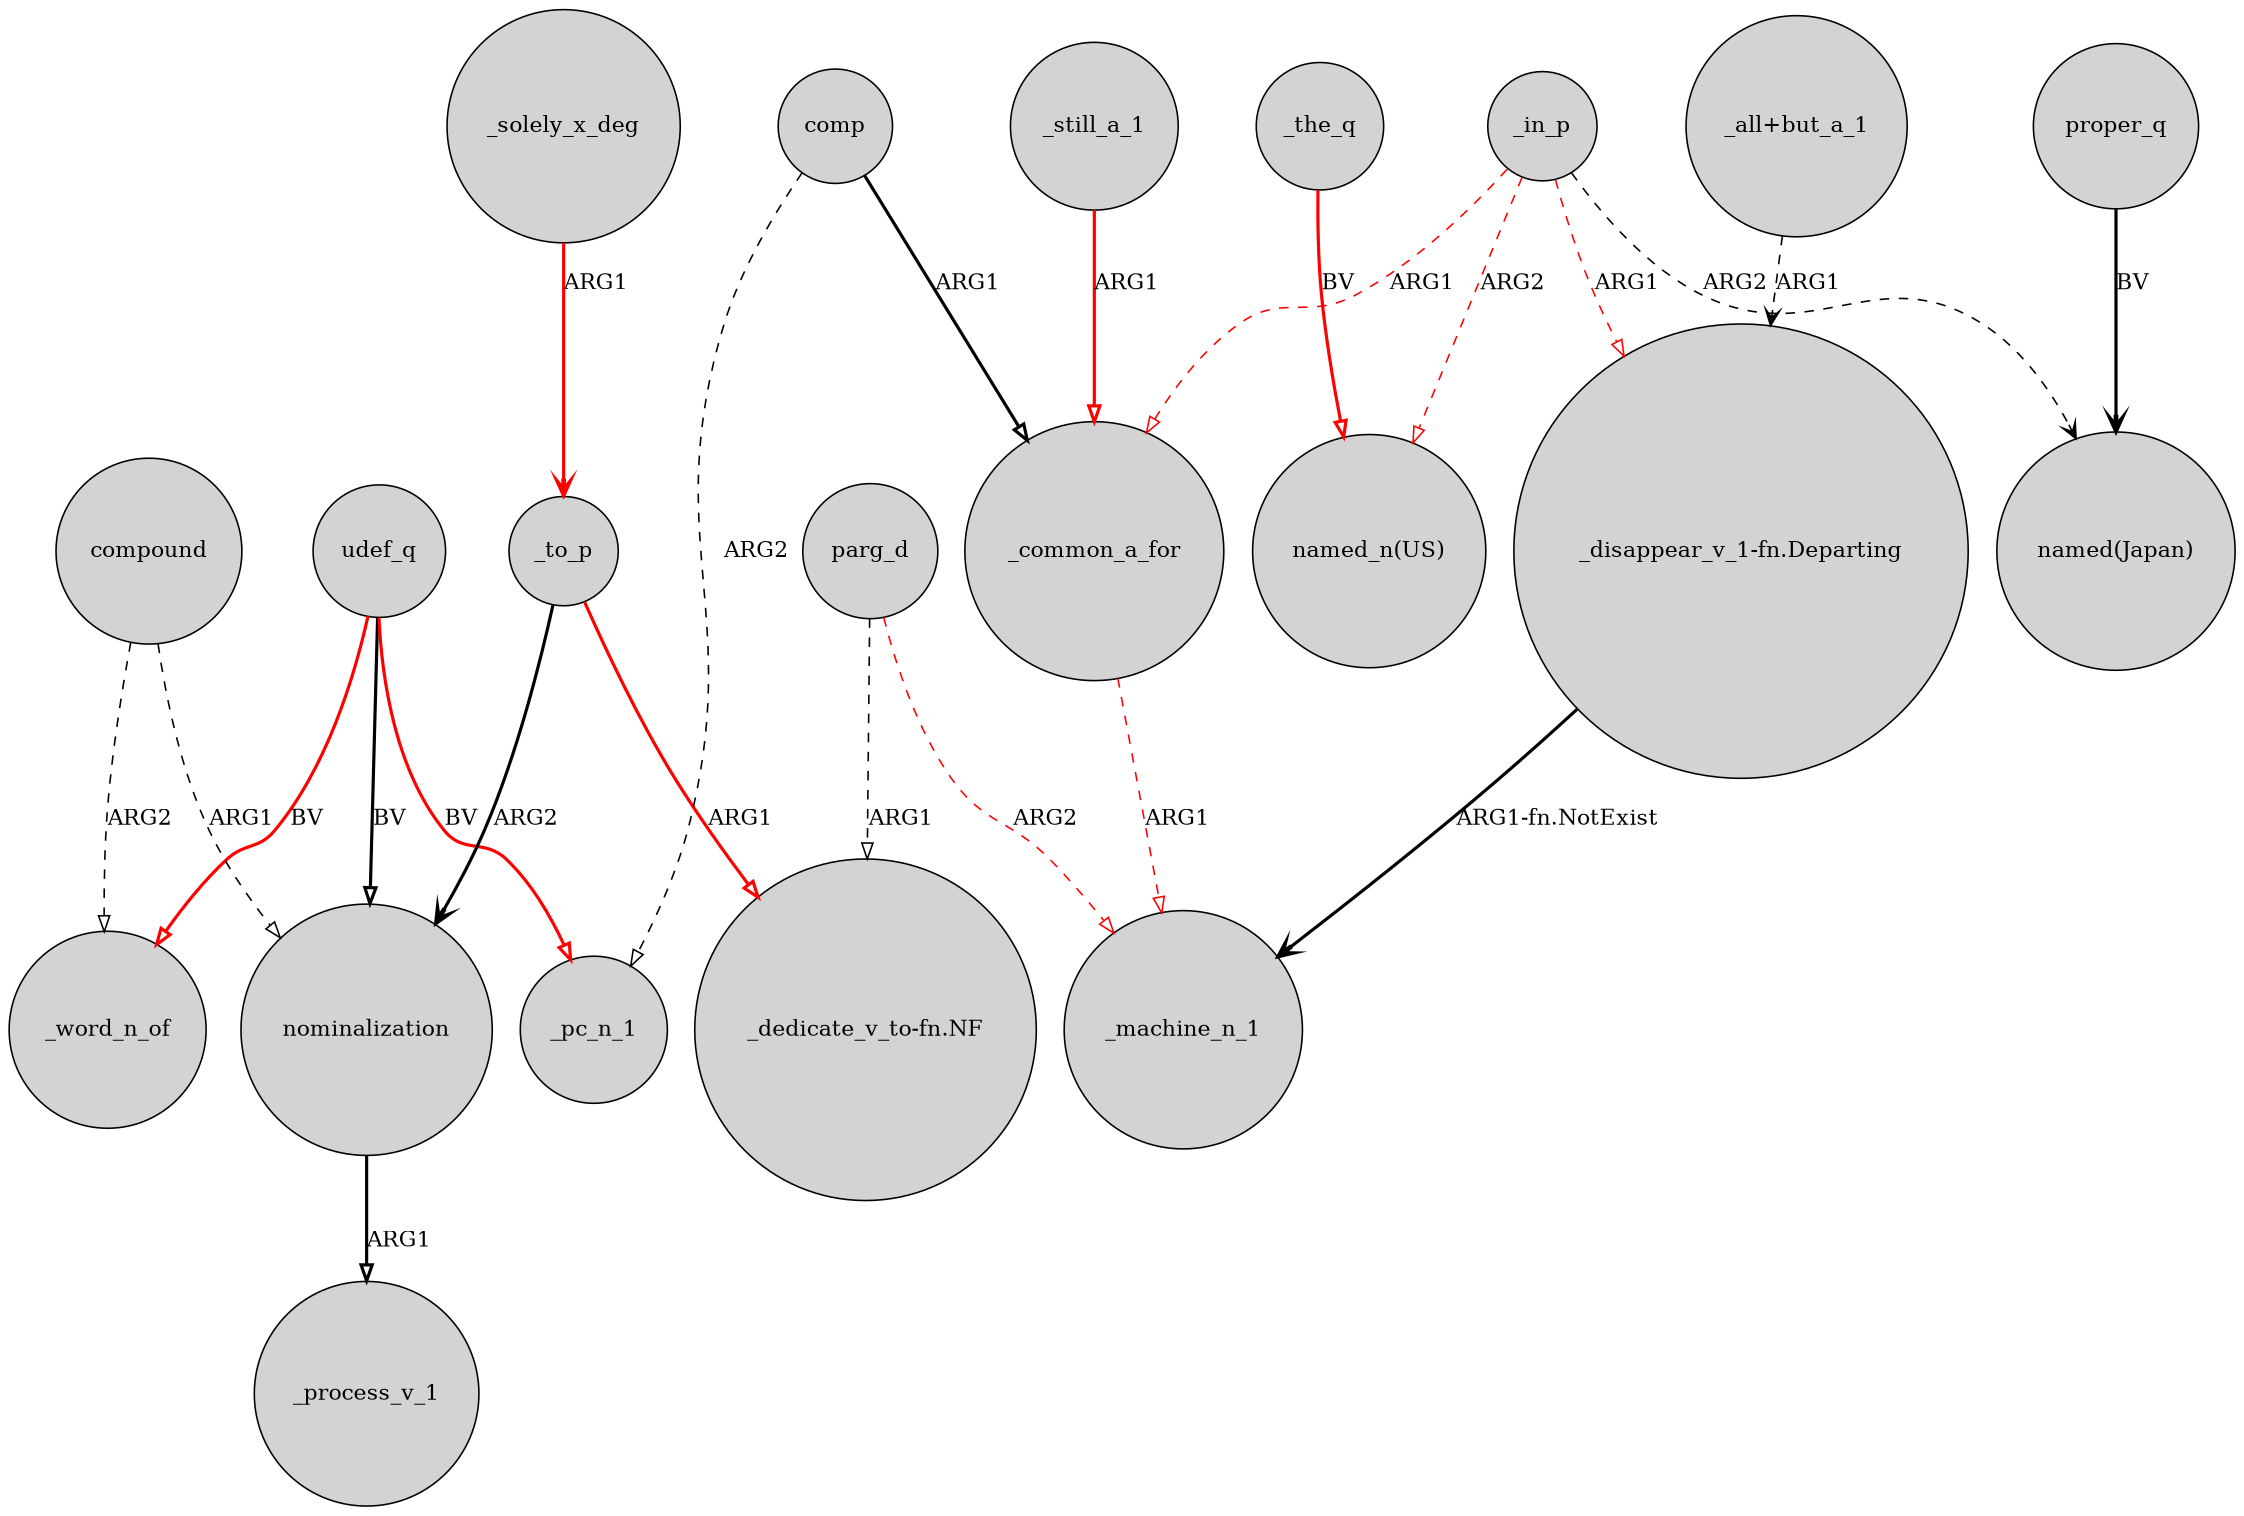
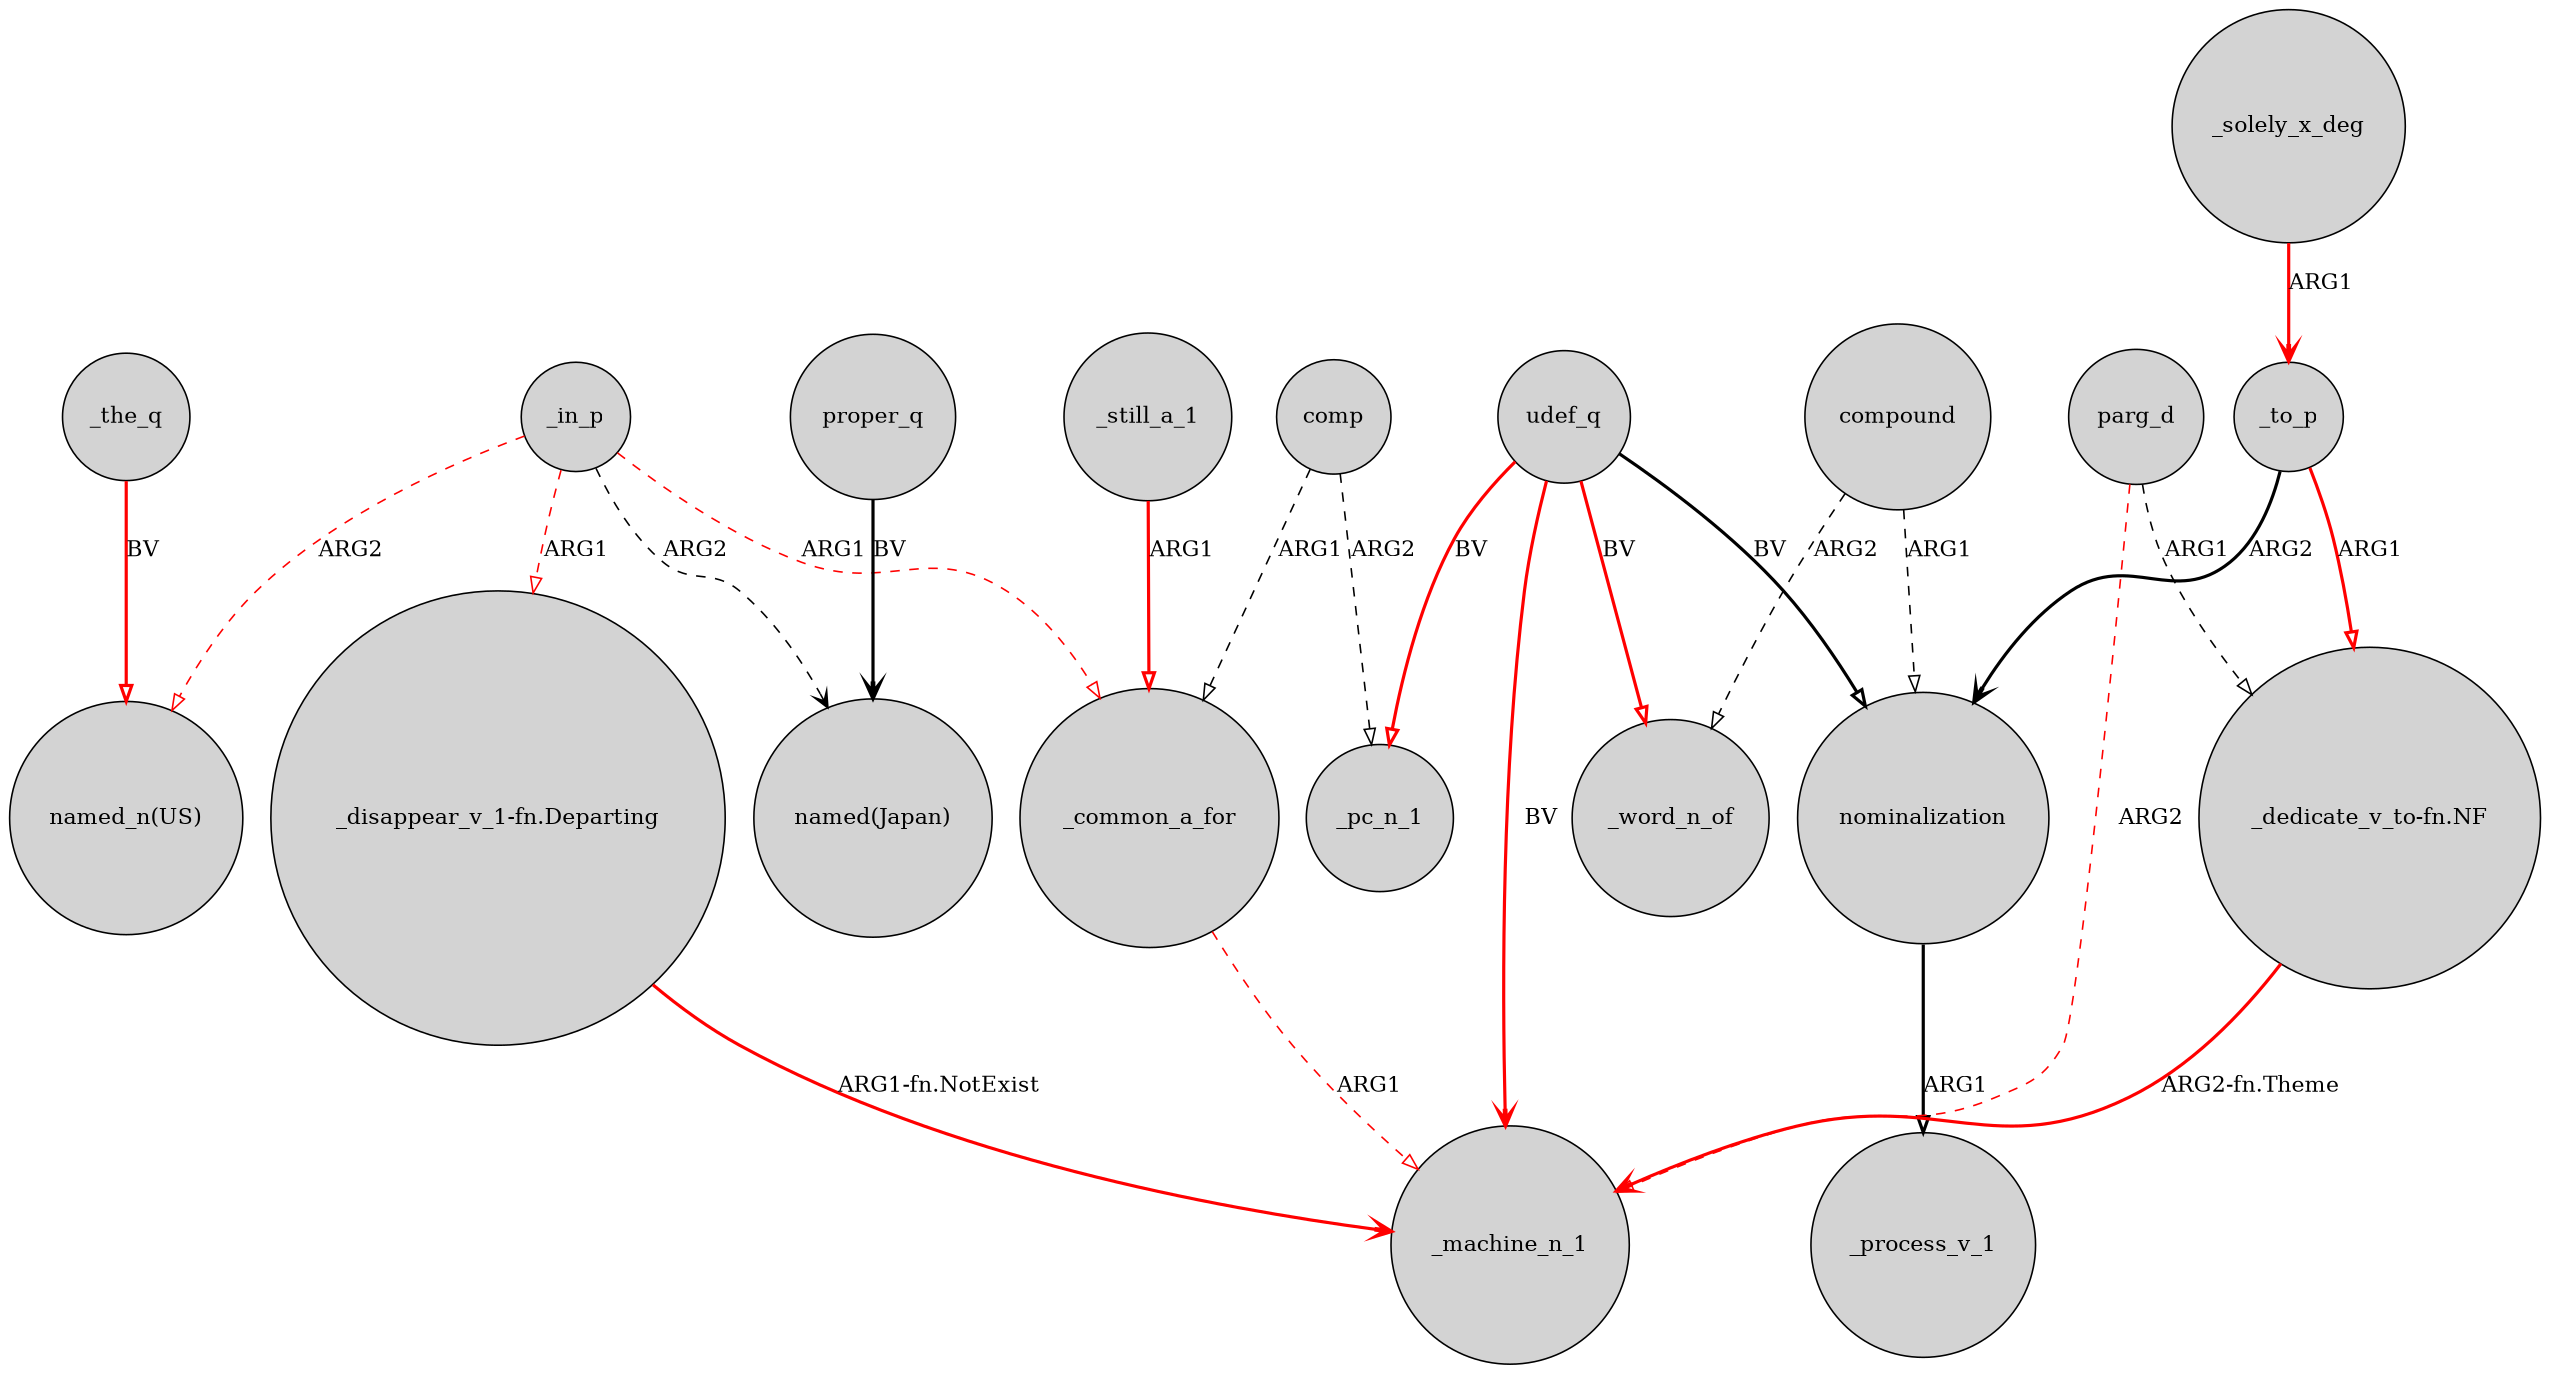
node "_all+but_a_1": removed
edge "comp" -> "_common_a_for": style bold -> dashed
edge "udef_q" -> "_machine_n_1": added, label "BV"
edge "_disappear_v_1-fn.Departing" -> "_machine_n_1": color black -> red
edge "_dedicate_v_to-fn.NF" -> "_machine_n_1": added, label "ARG2-fn.Theme"
